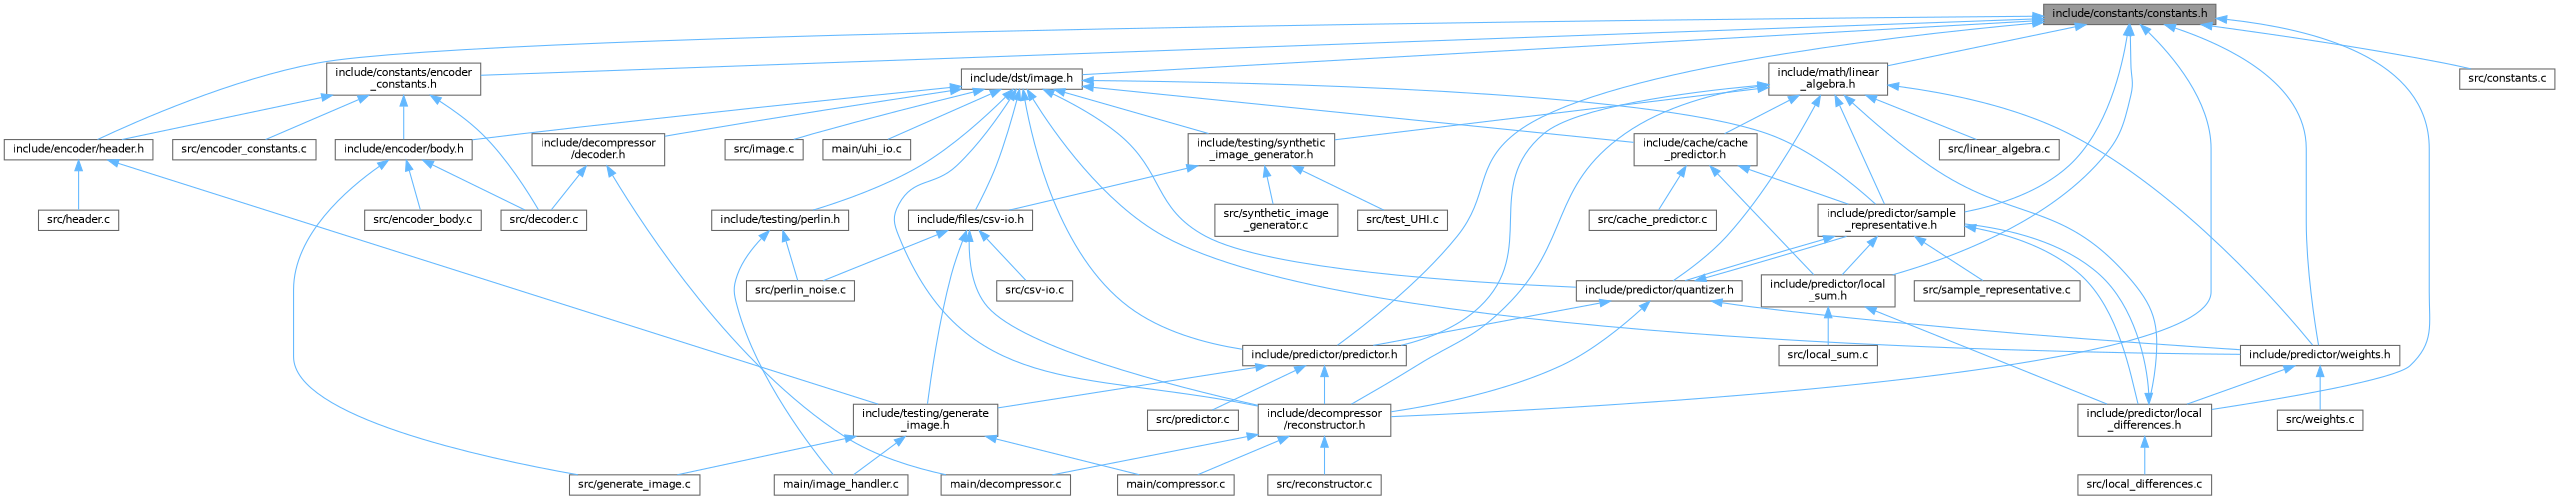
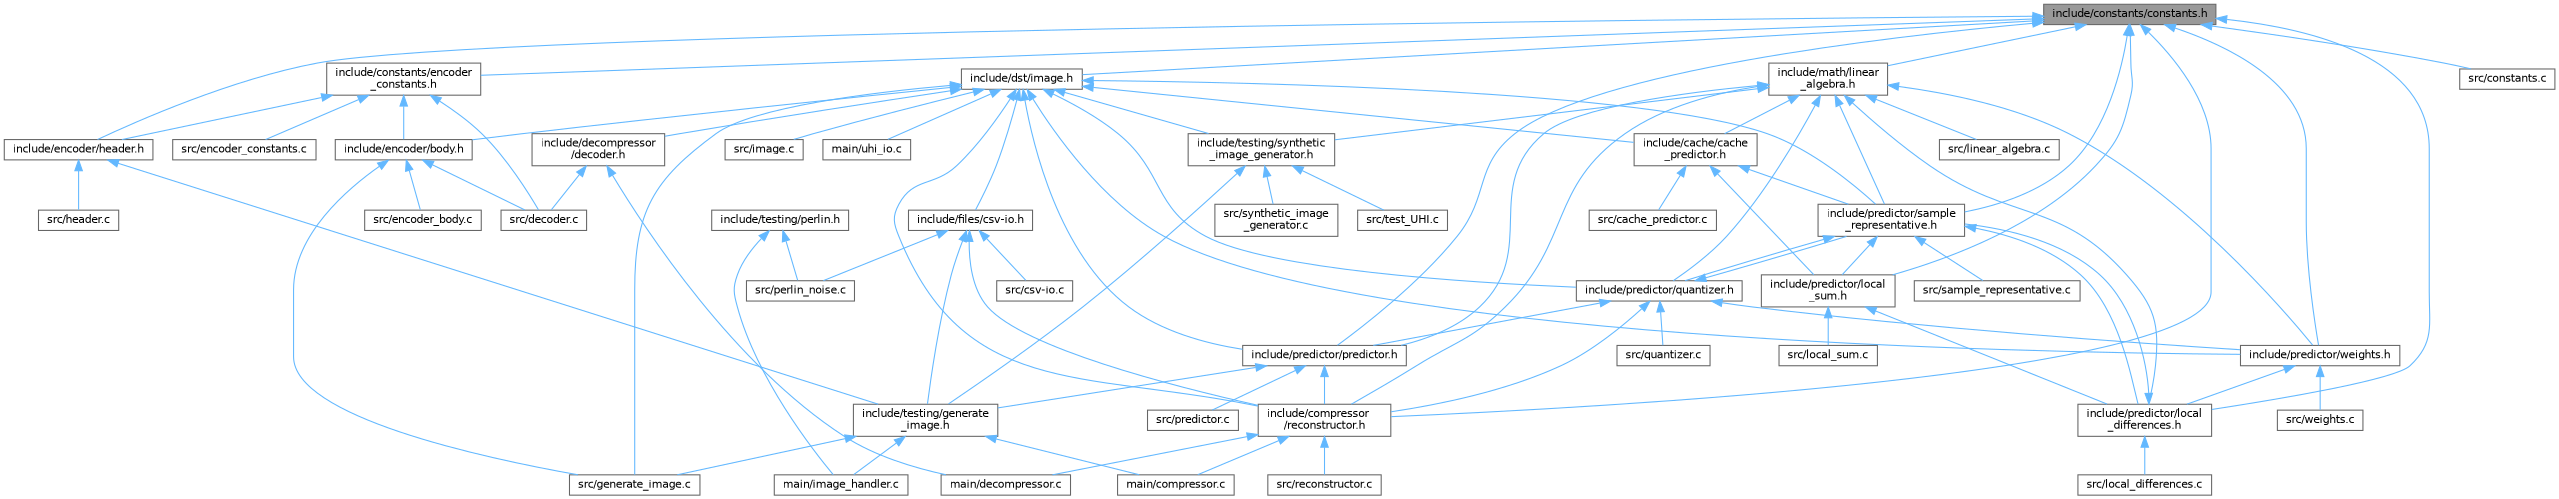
edge "include/testing/perlin.h" -> "include/dst/image.h": now "src/generate_image.c" -> "include/dst/image.h"
edge "include/files/csv-io.h" -> "include/testing/synthetic _image_generator.h": now "include/testing/generate _image.h" -> "include/testing/synthetic _image_generator.h"
node "src/quantizer.c": added
node "include/decompressor /reconstructor.h": label "include/decompressor /reconstructor.h" -> "include/compressor /reconstructor.h"
